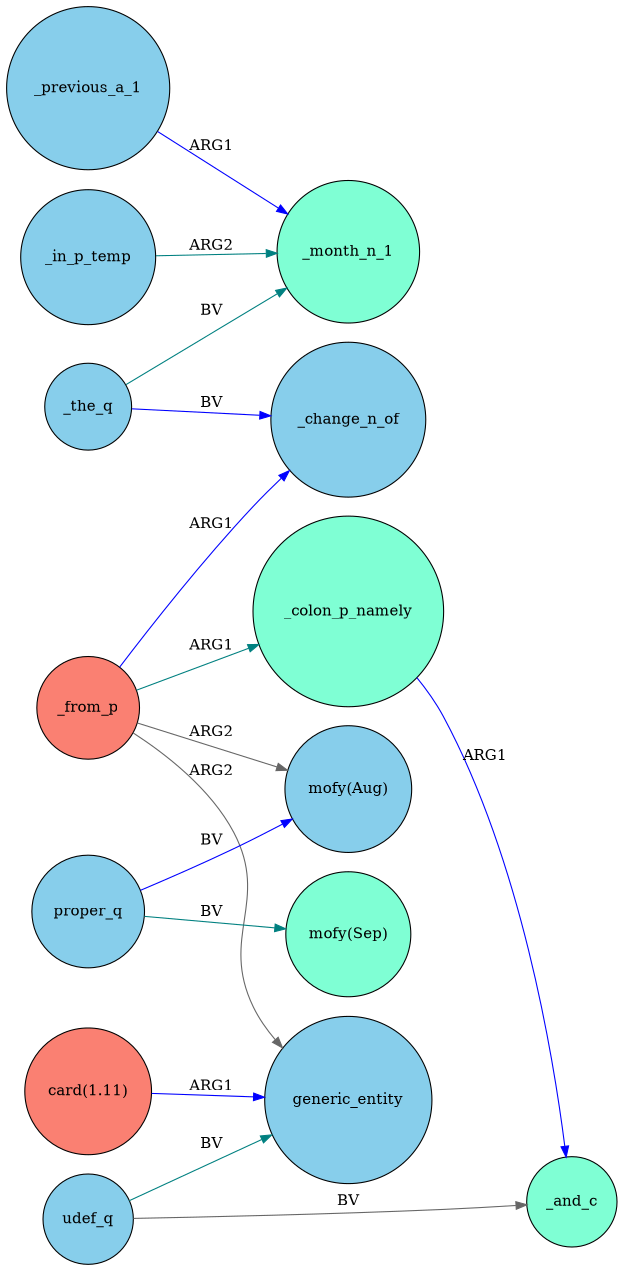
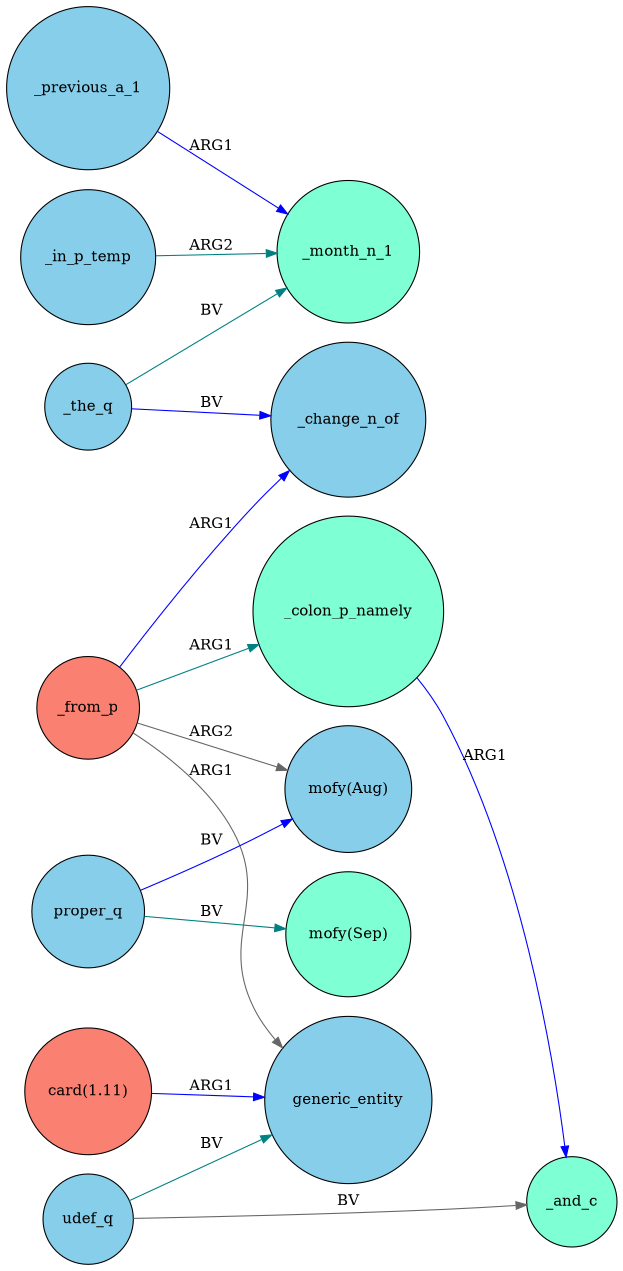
edge "_from_p" -> "generic_entity": label "ARG2" -> "ARG1"
